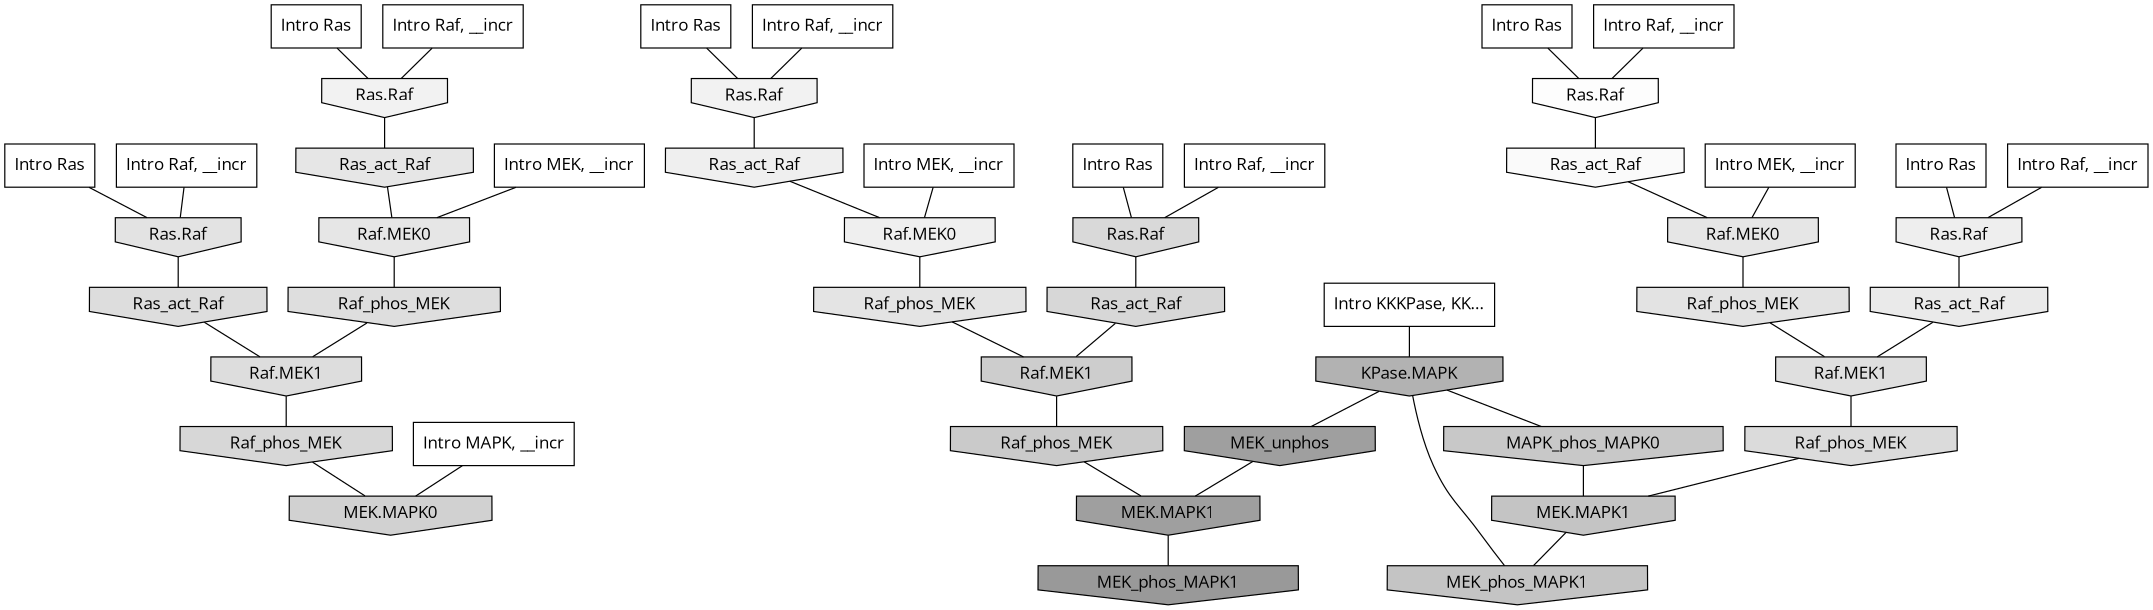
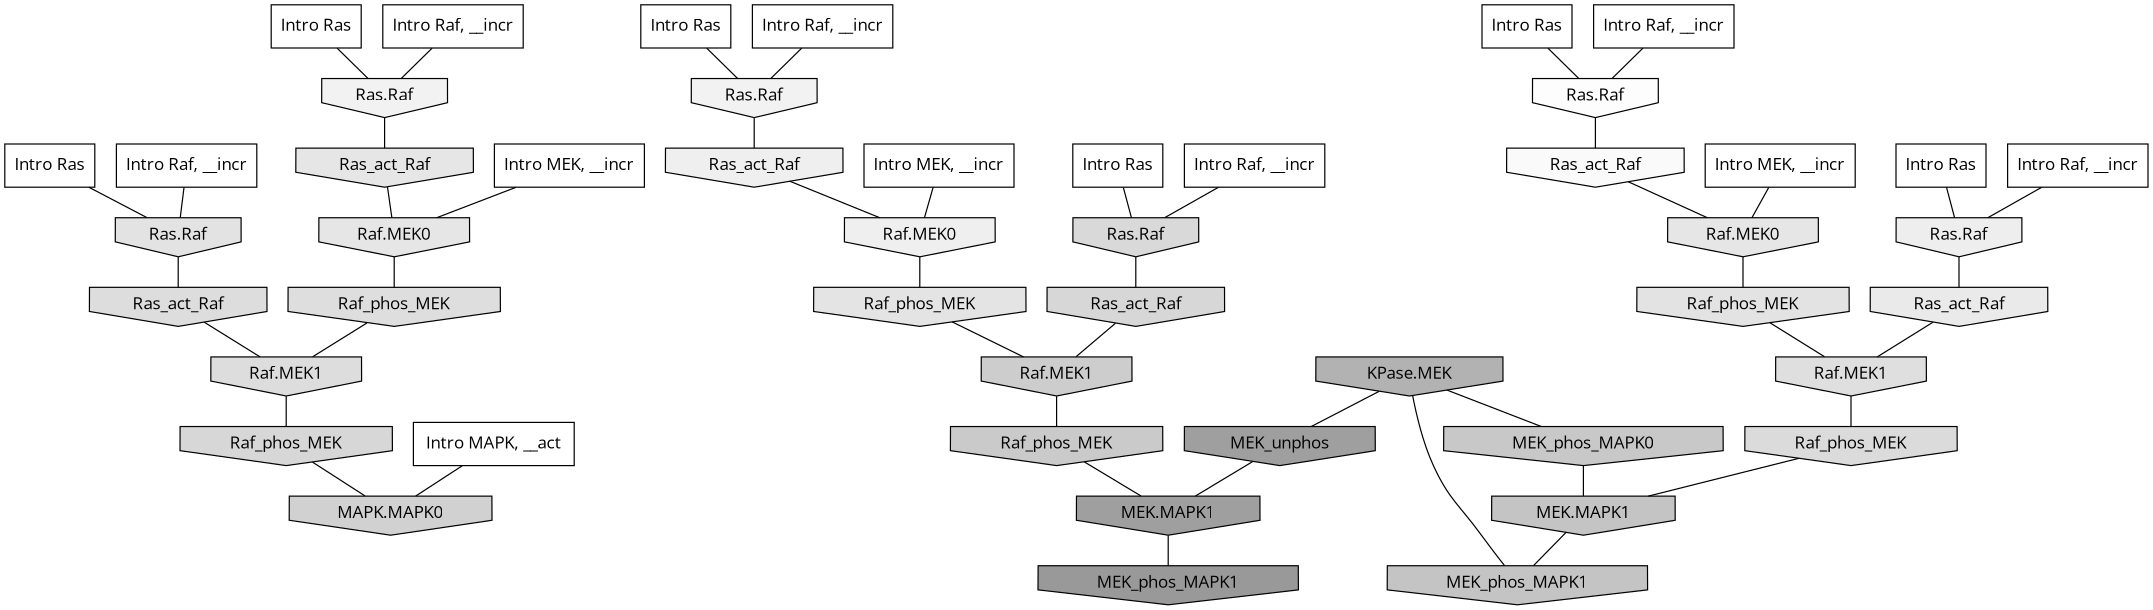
node "Intro KKKPase, KK...": removed
node "KPase.MAPK": label "KPase.MAPK" -> "KPase.MEK"
node "Intro MAPK, __incr": label "Intro MAPK, __incr" -> "Intro MAPK, __act"
node "MAPK_phos_MAPK0": label "MAPK_phos_MAPK0" -> "MEK_phos_MAPK0"
node "MEK.MAPK0": label "MEK.MAPK0" -> "MAPK.MAPK0"
